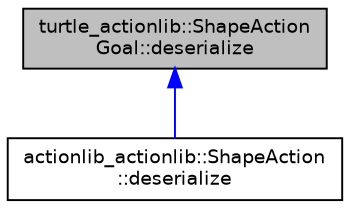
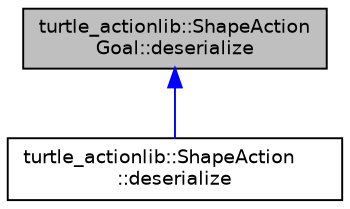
node "actionlib_actionlib::ShapeAction ::deserialize": label "actionlib_actionlib::ShapeAction ::deserialize" -> "turtle_actionlib::ShapeAction ::deserialize"
